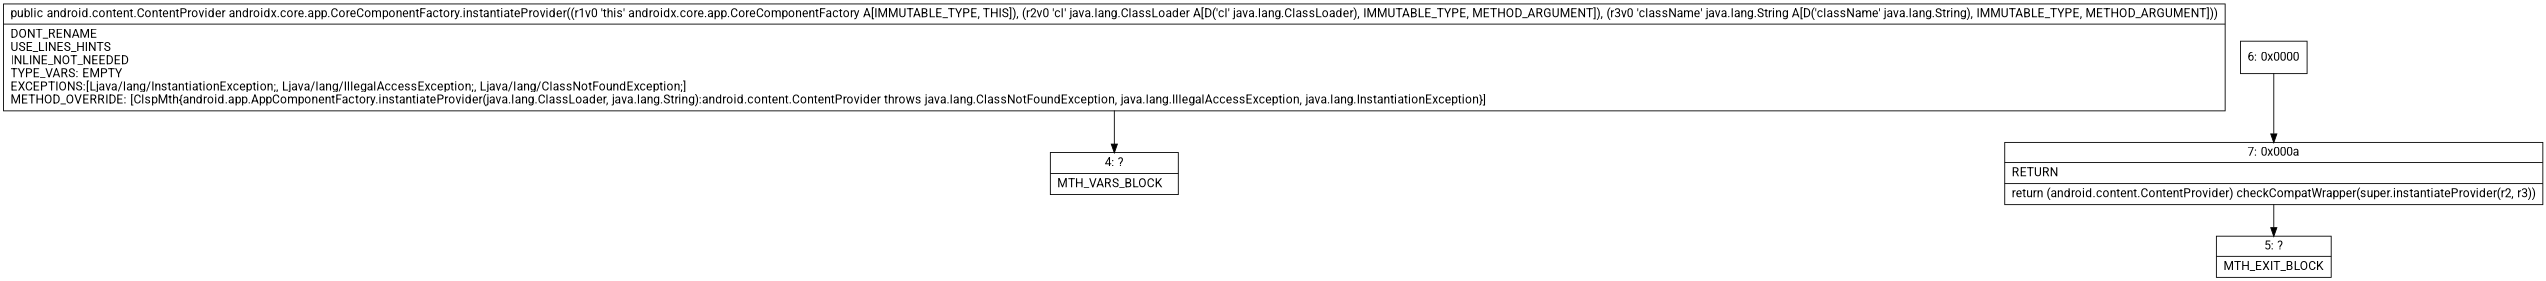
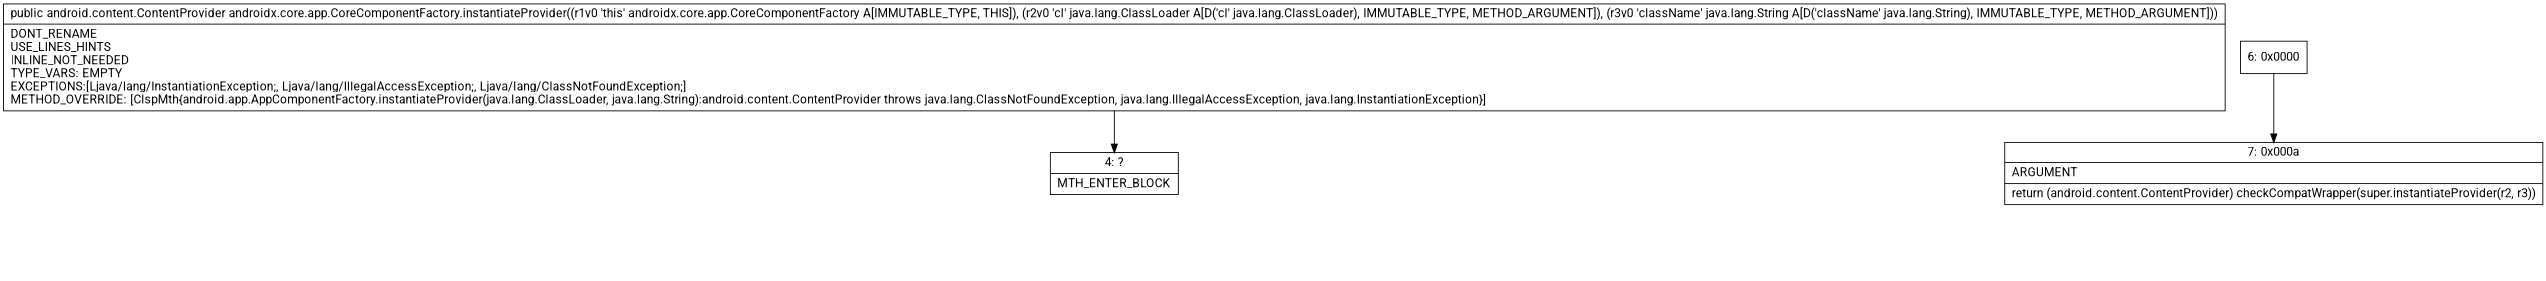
node "7: 0x000a": text "RETURN" -> "ARGUMENT"
node "4: ?": text "MTH_VARS_BLOCK" -> "MTH_ENTER_BLOCK"
node "5: ?": removed
